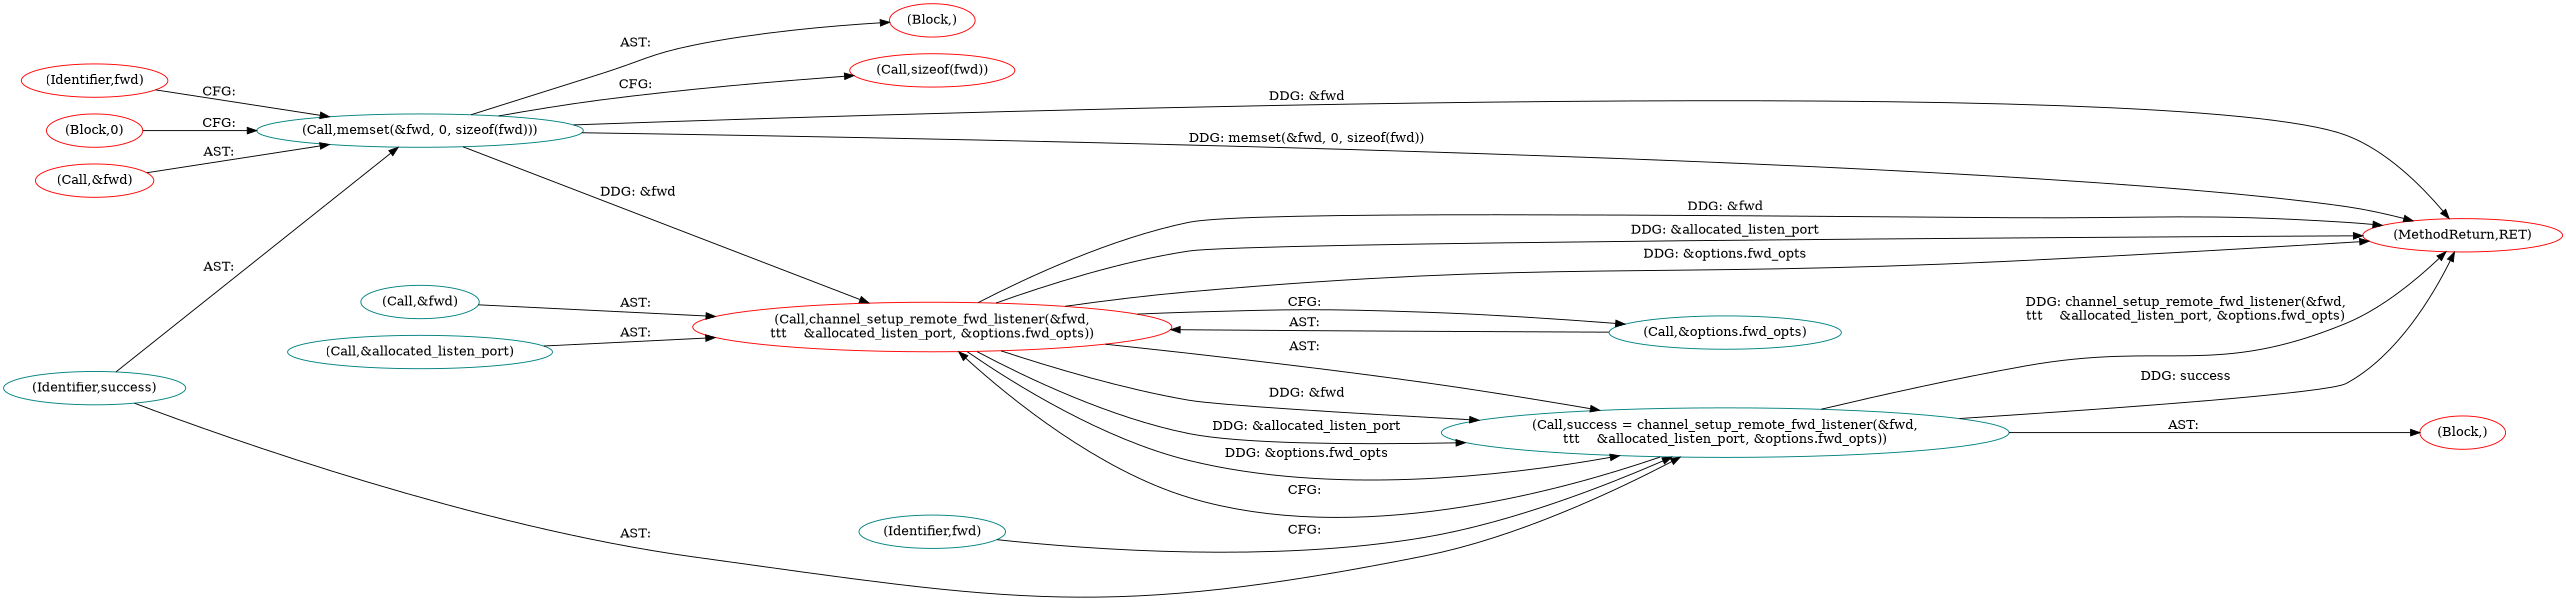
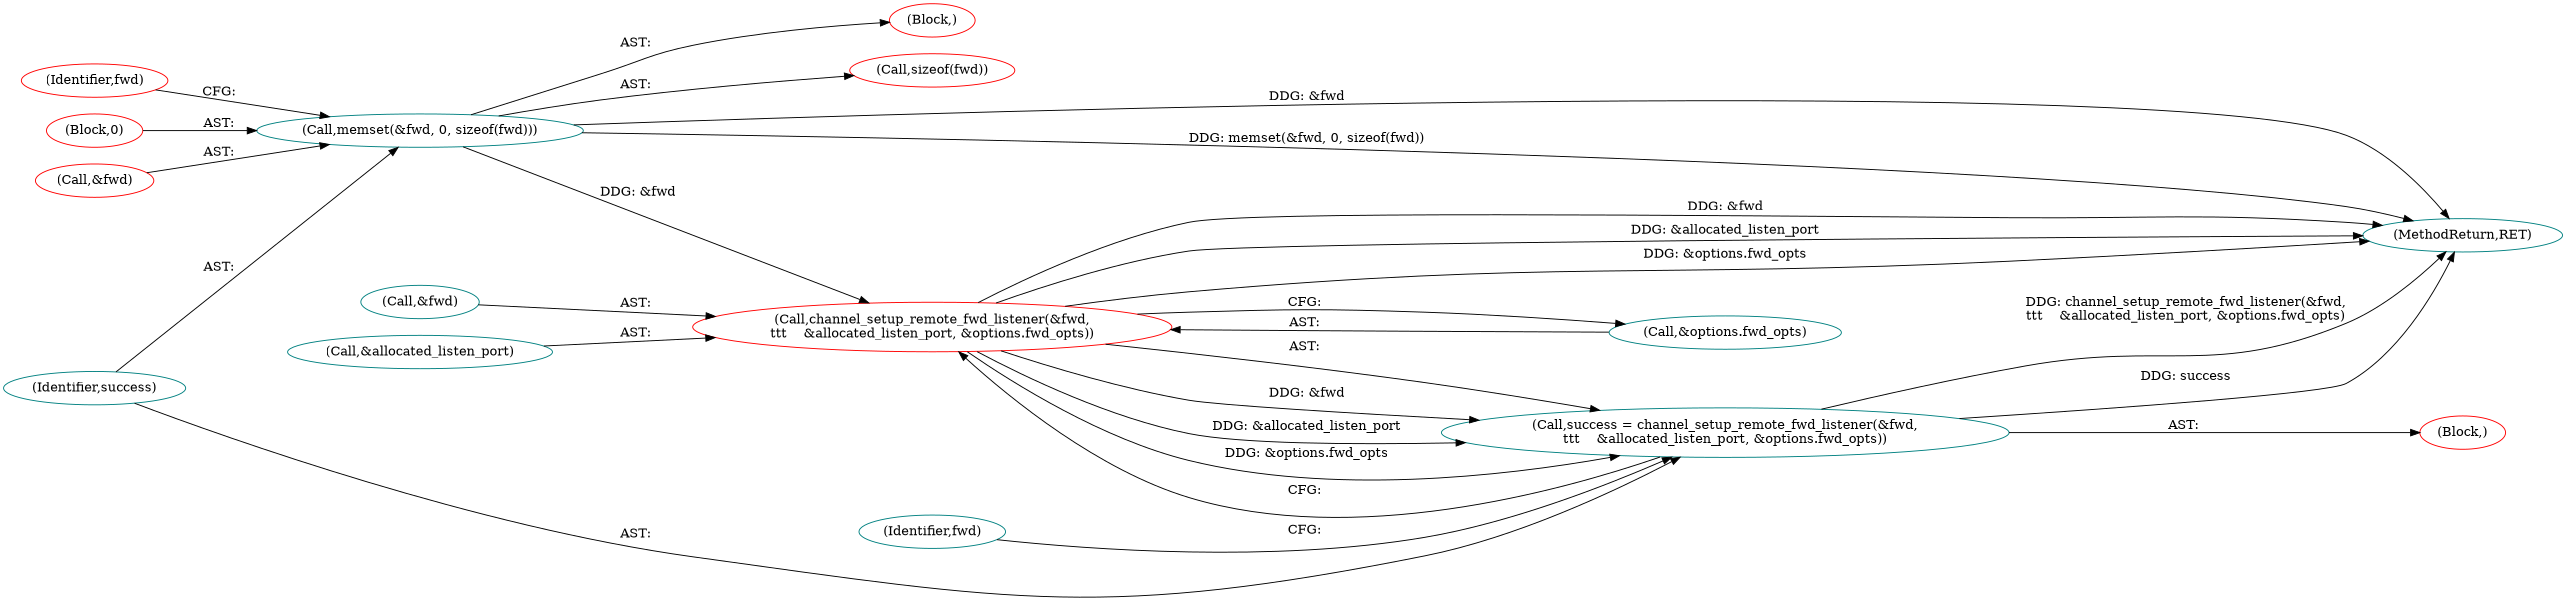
edge "(Call,memset(&fwd, 0, sizeof(fwd)))" -> "(Call,sizeof(fwd))": label "CFG: " -> "AST: "
edge "(Block,0)" -> "(Call,memset(&fwd, 0, sizeof(fwd)))": label "CFG: " -> "AST: "
node "(MethodReturn,RET)": color red -> teal
